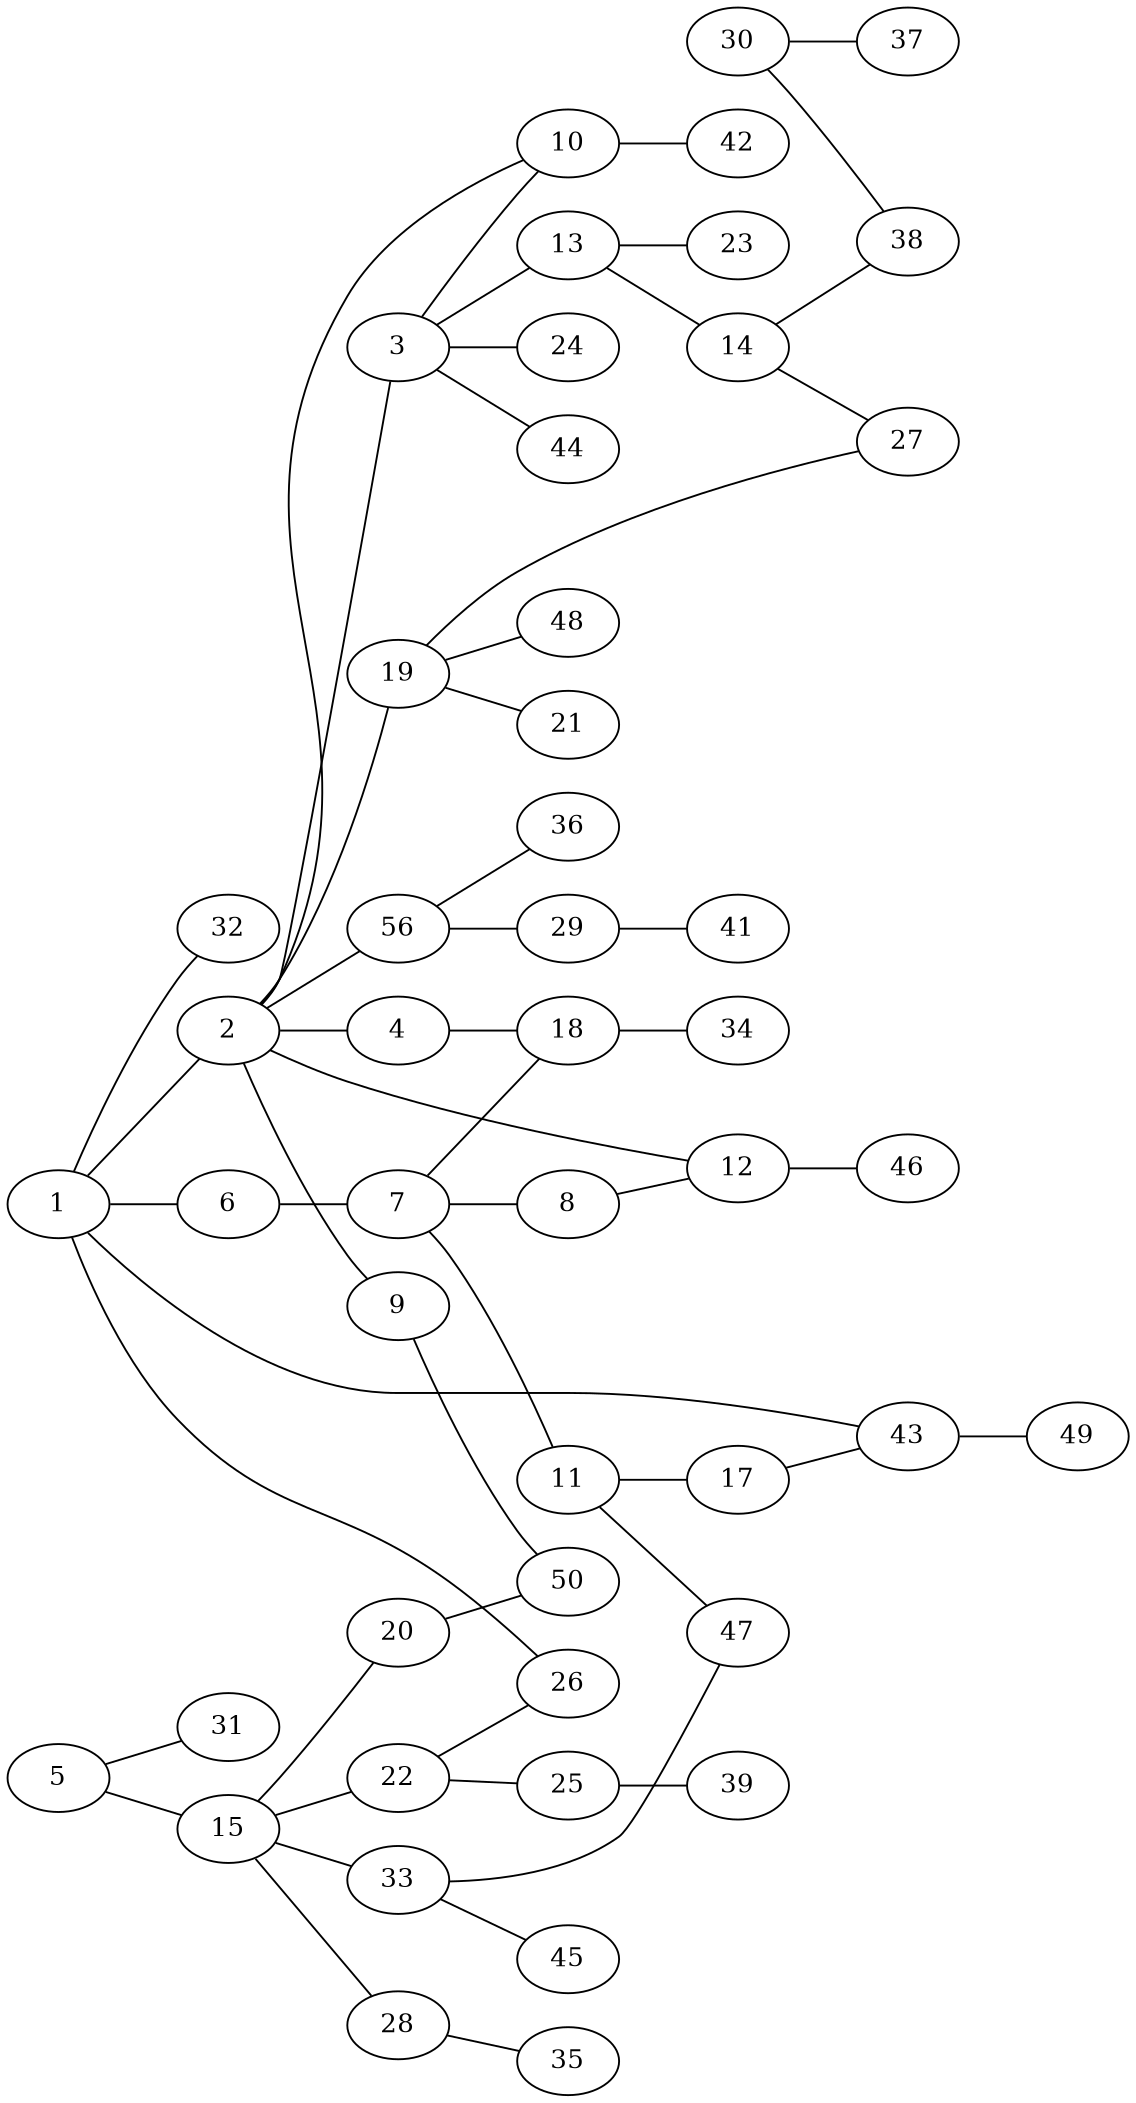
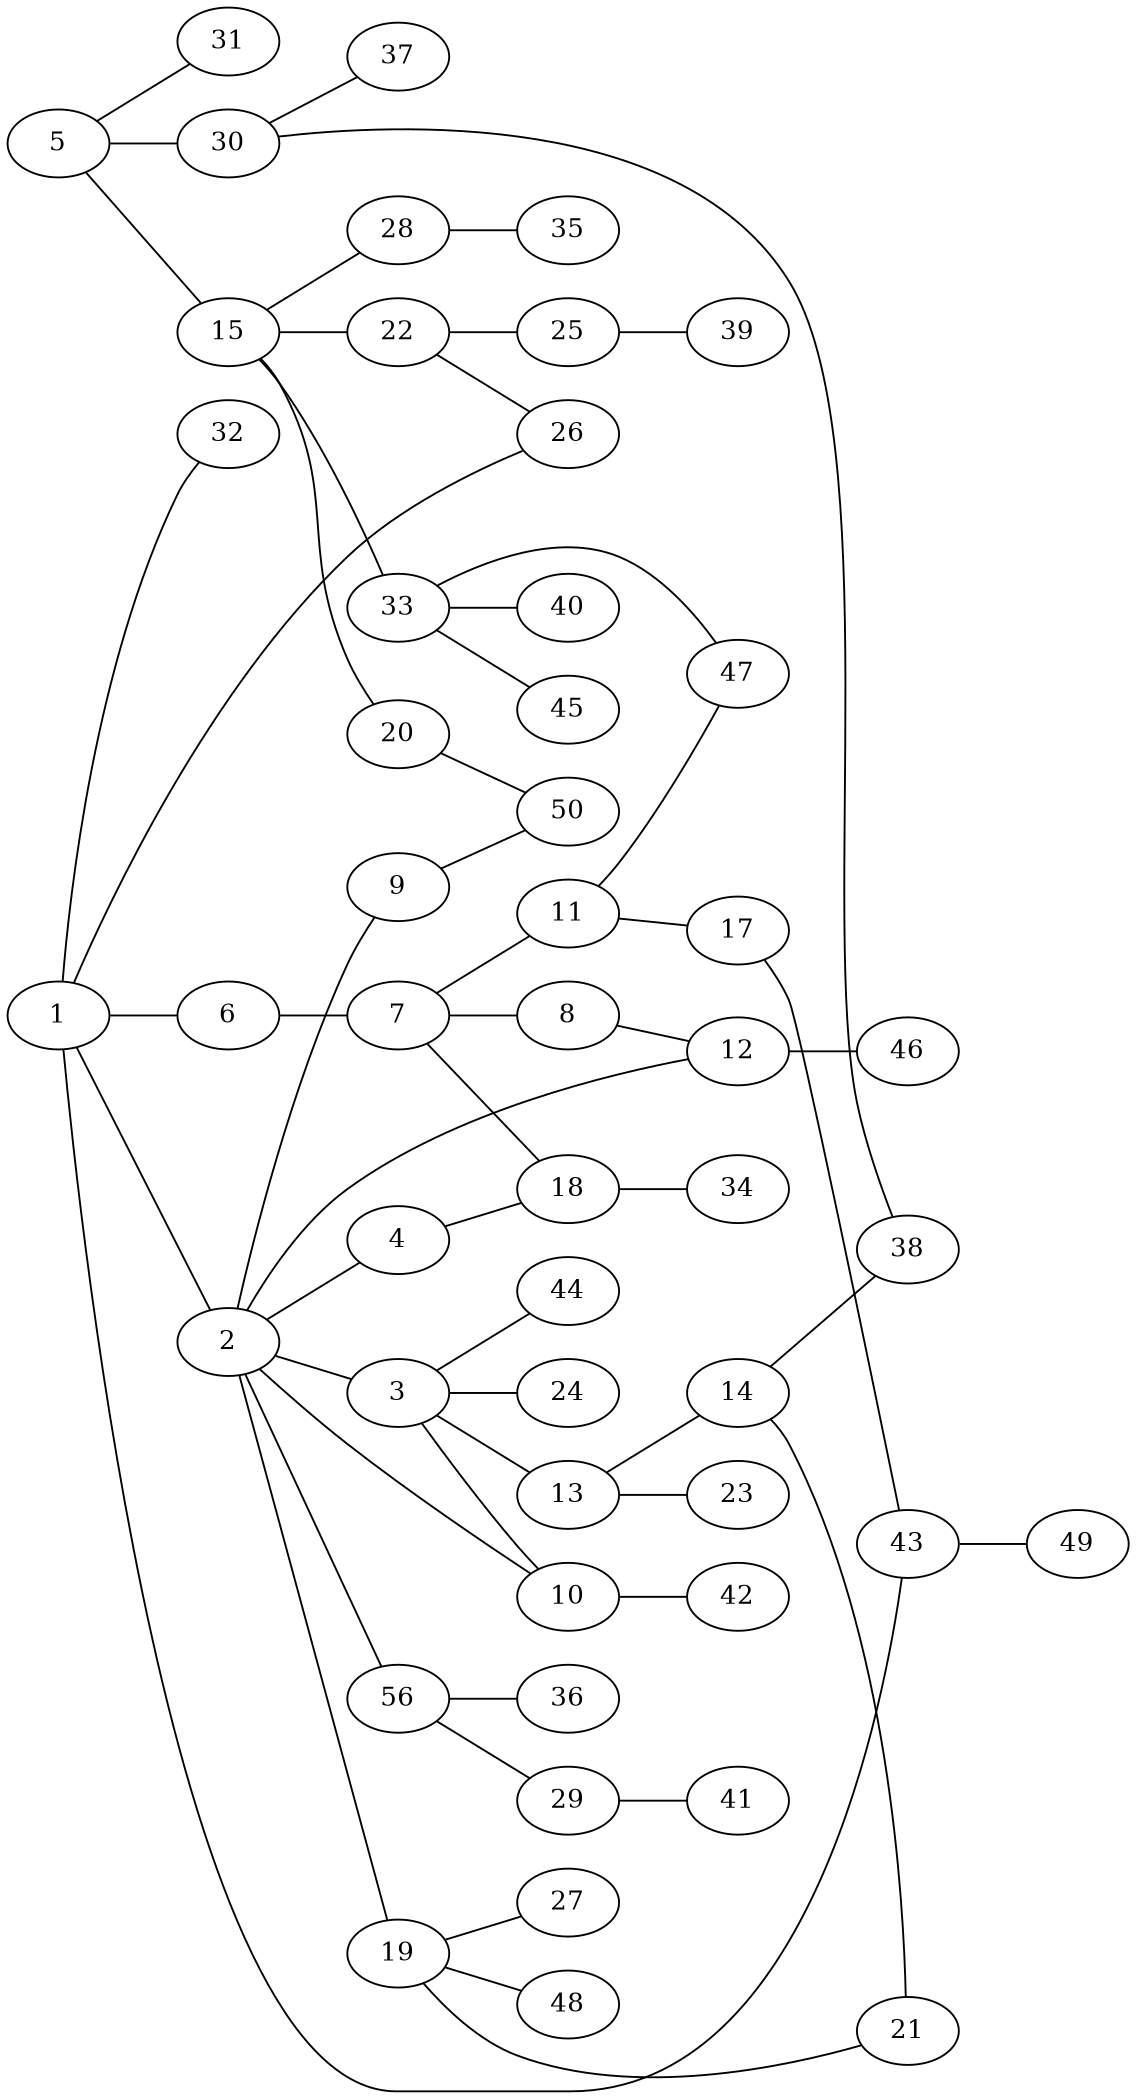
edge "5" -- "30": added
edge "14" -- "27": now "14" -- "21"
node "40": added
